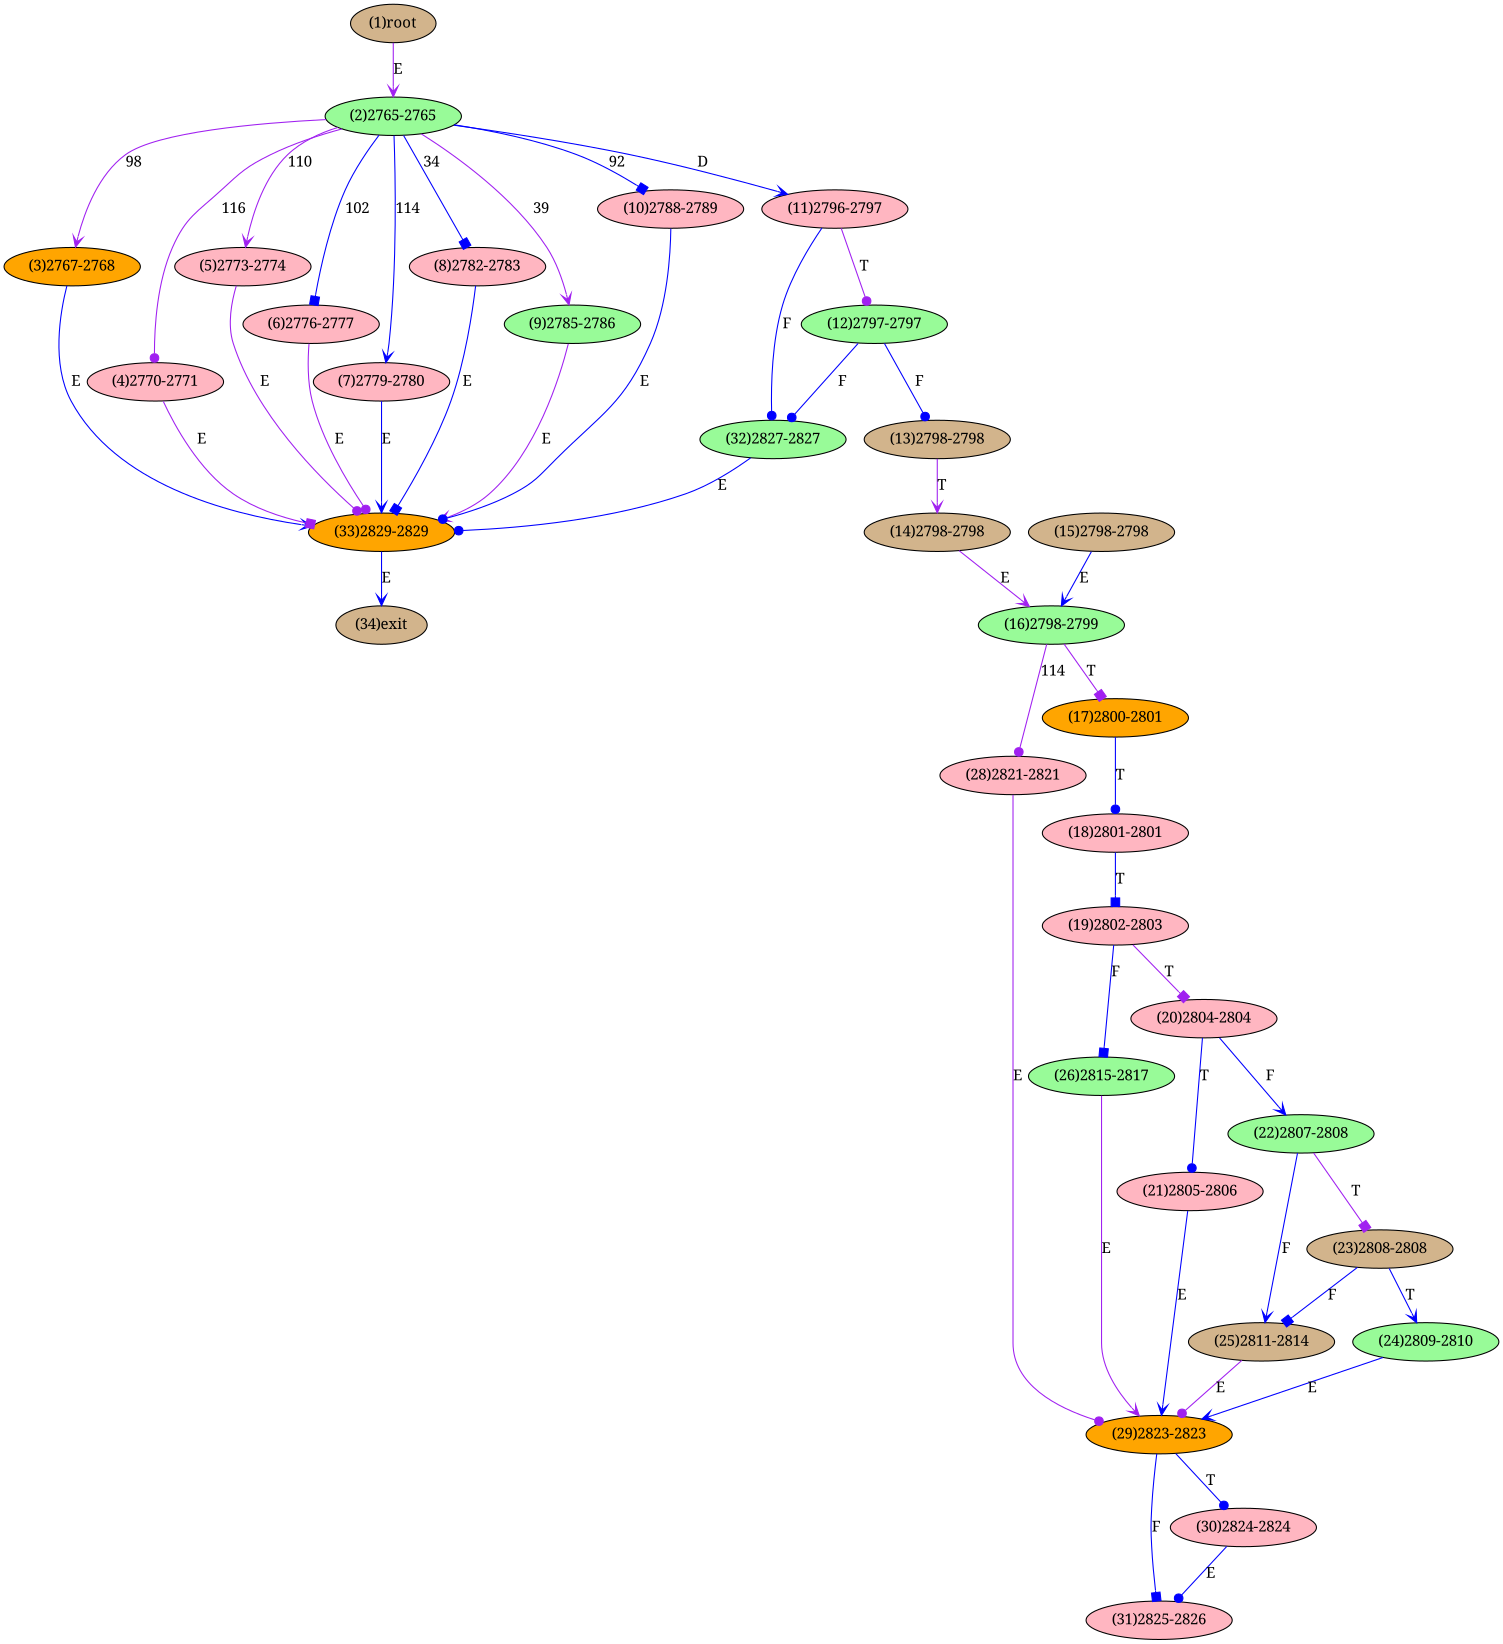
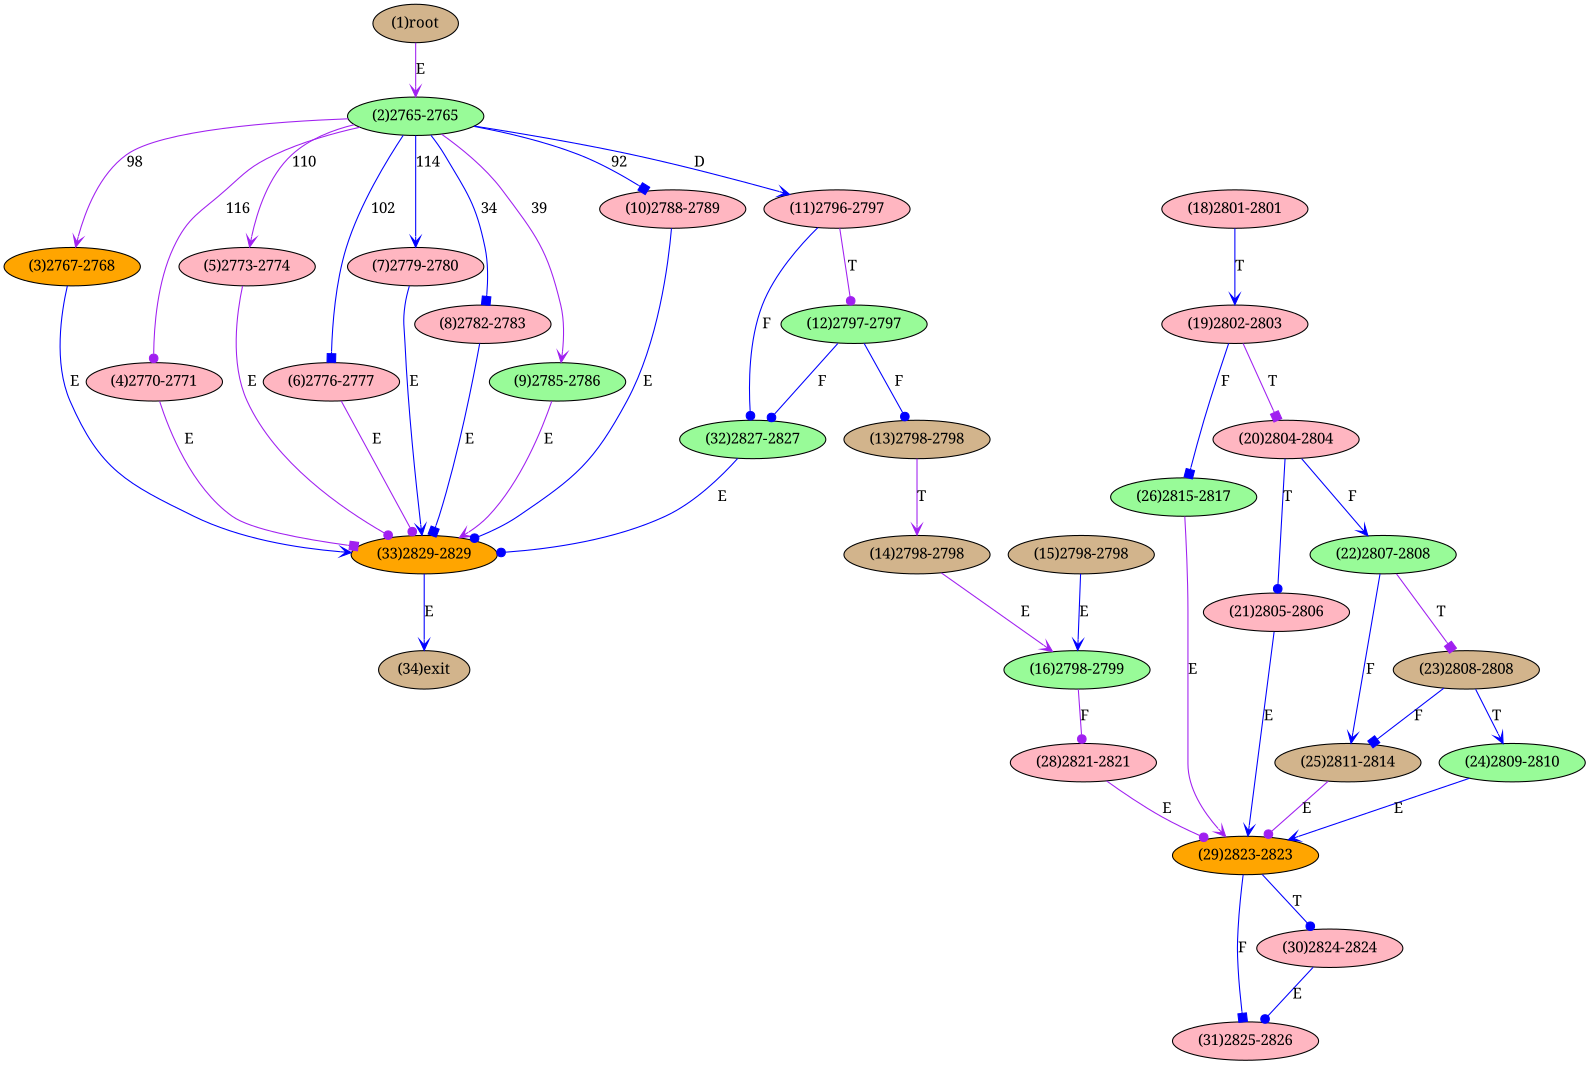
edge "(16)2798-2799" -> "(28)2821-2821": label "114" -> "F"
node "(17)2800-2801": removed
edge "(18)2801-2801" -> "(19)2802-2803": arrowhead box -> vee
